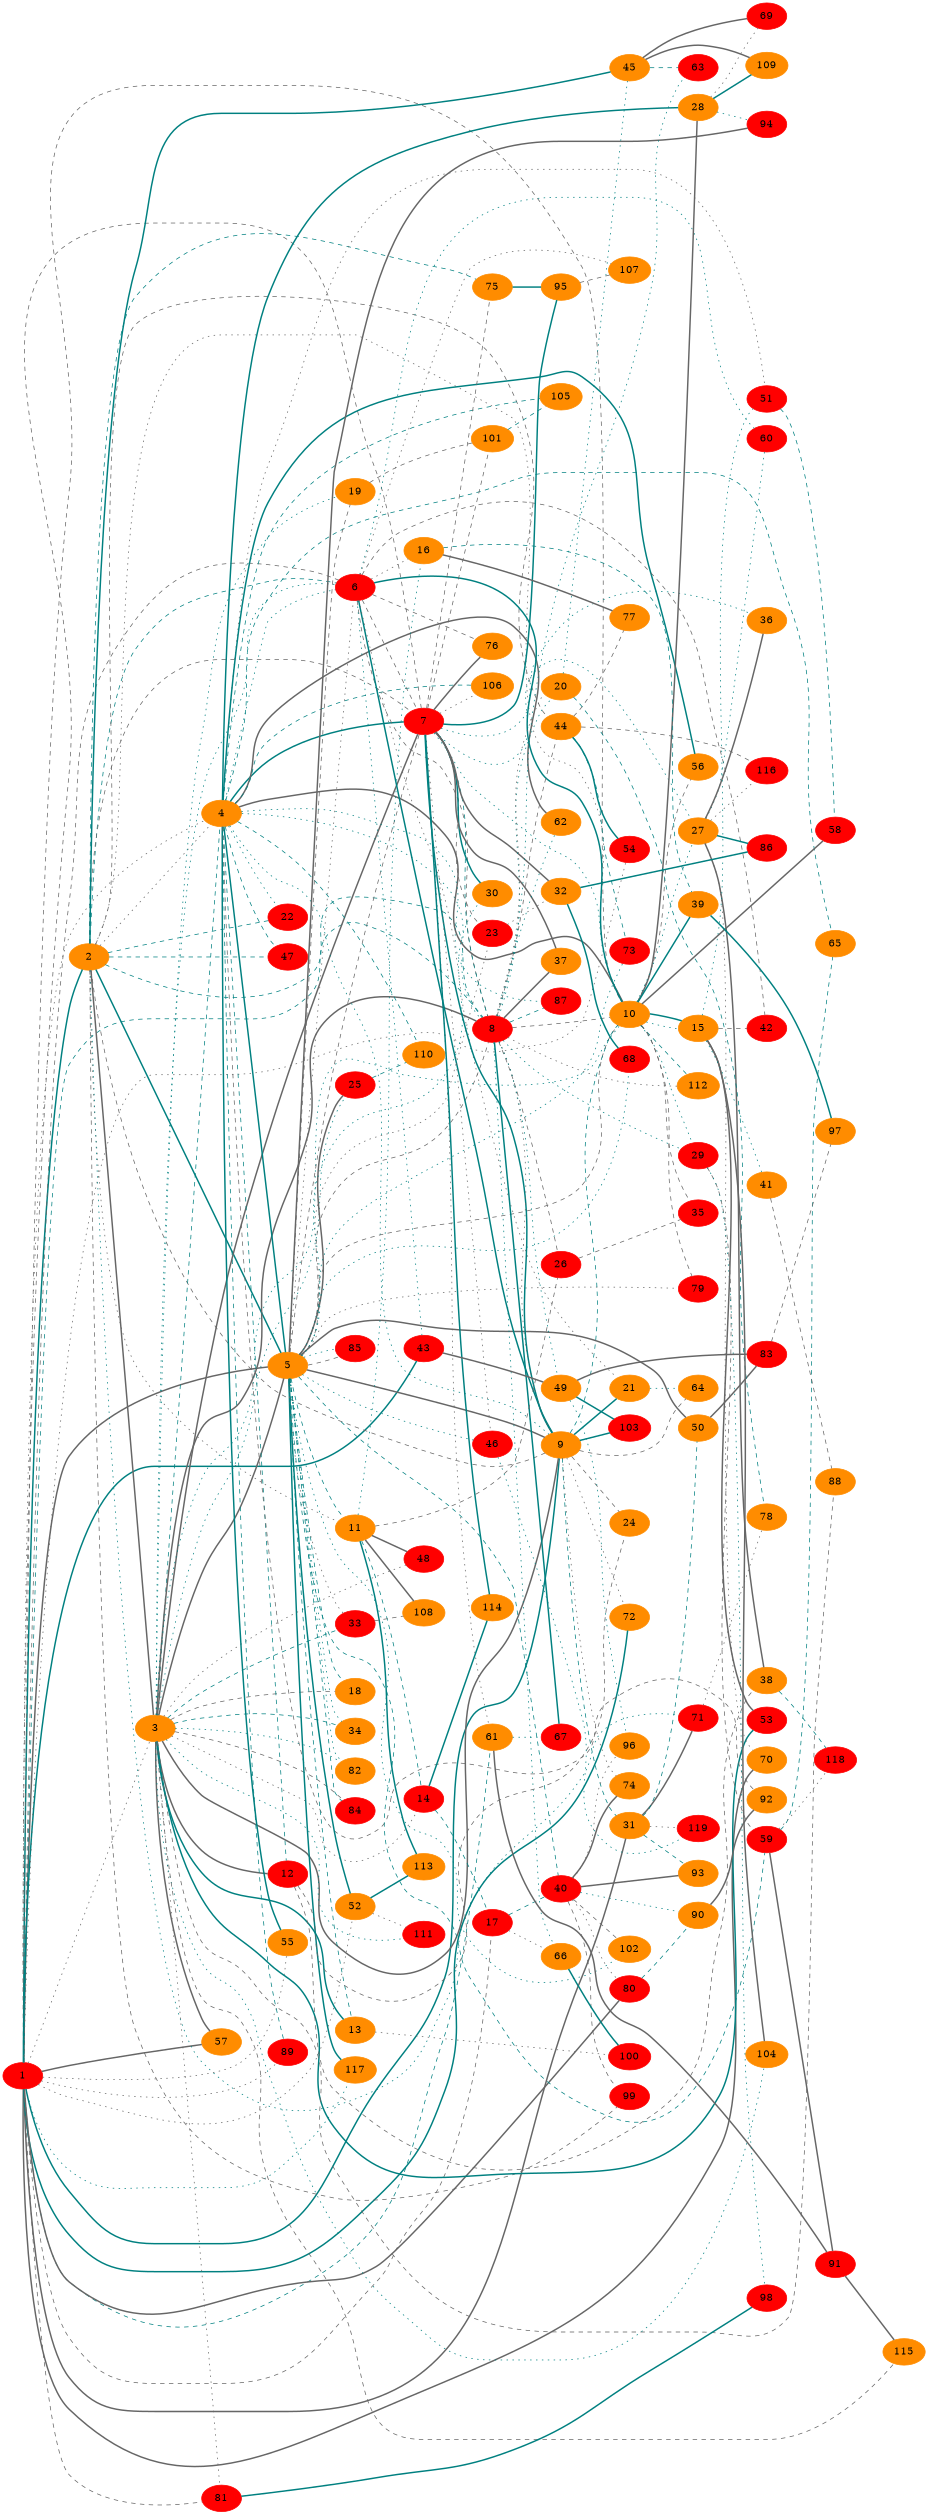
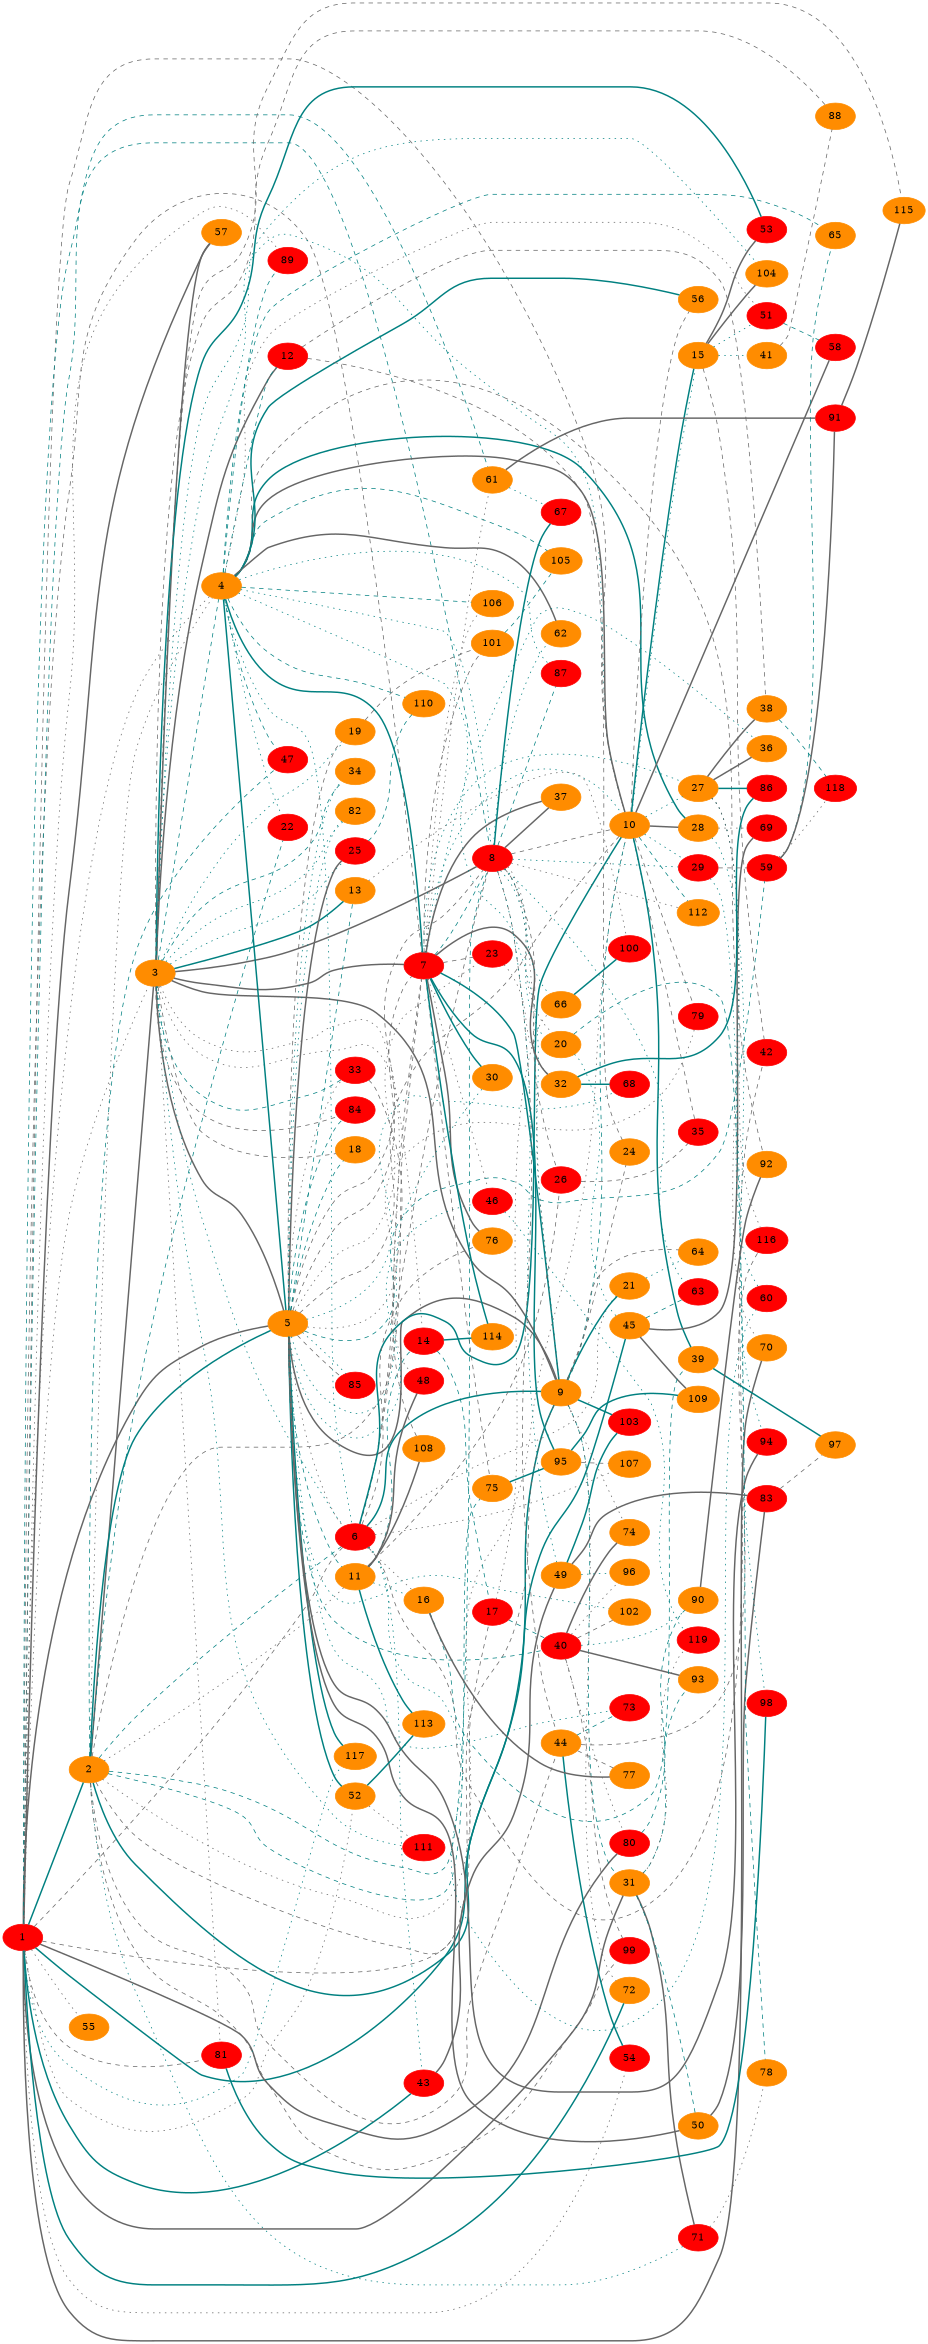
edge "109" -- "28": now "109" -- "95"
edge "4" -- "55": removed
